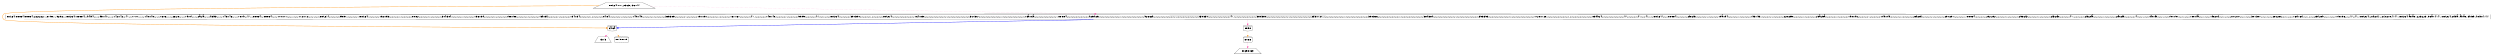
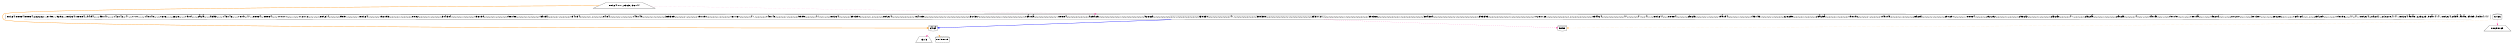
edge "5e-5e" -> "67-66": reversed
